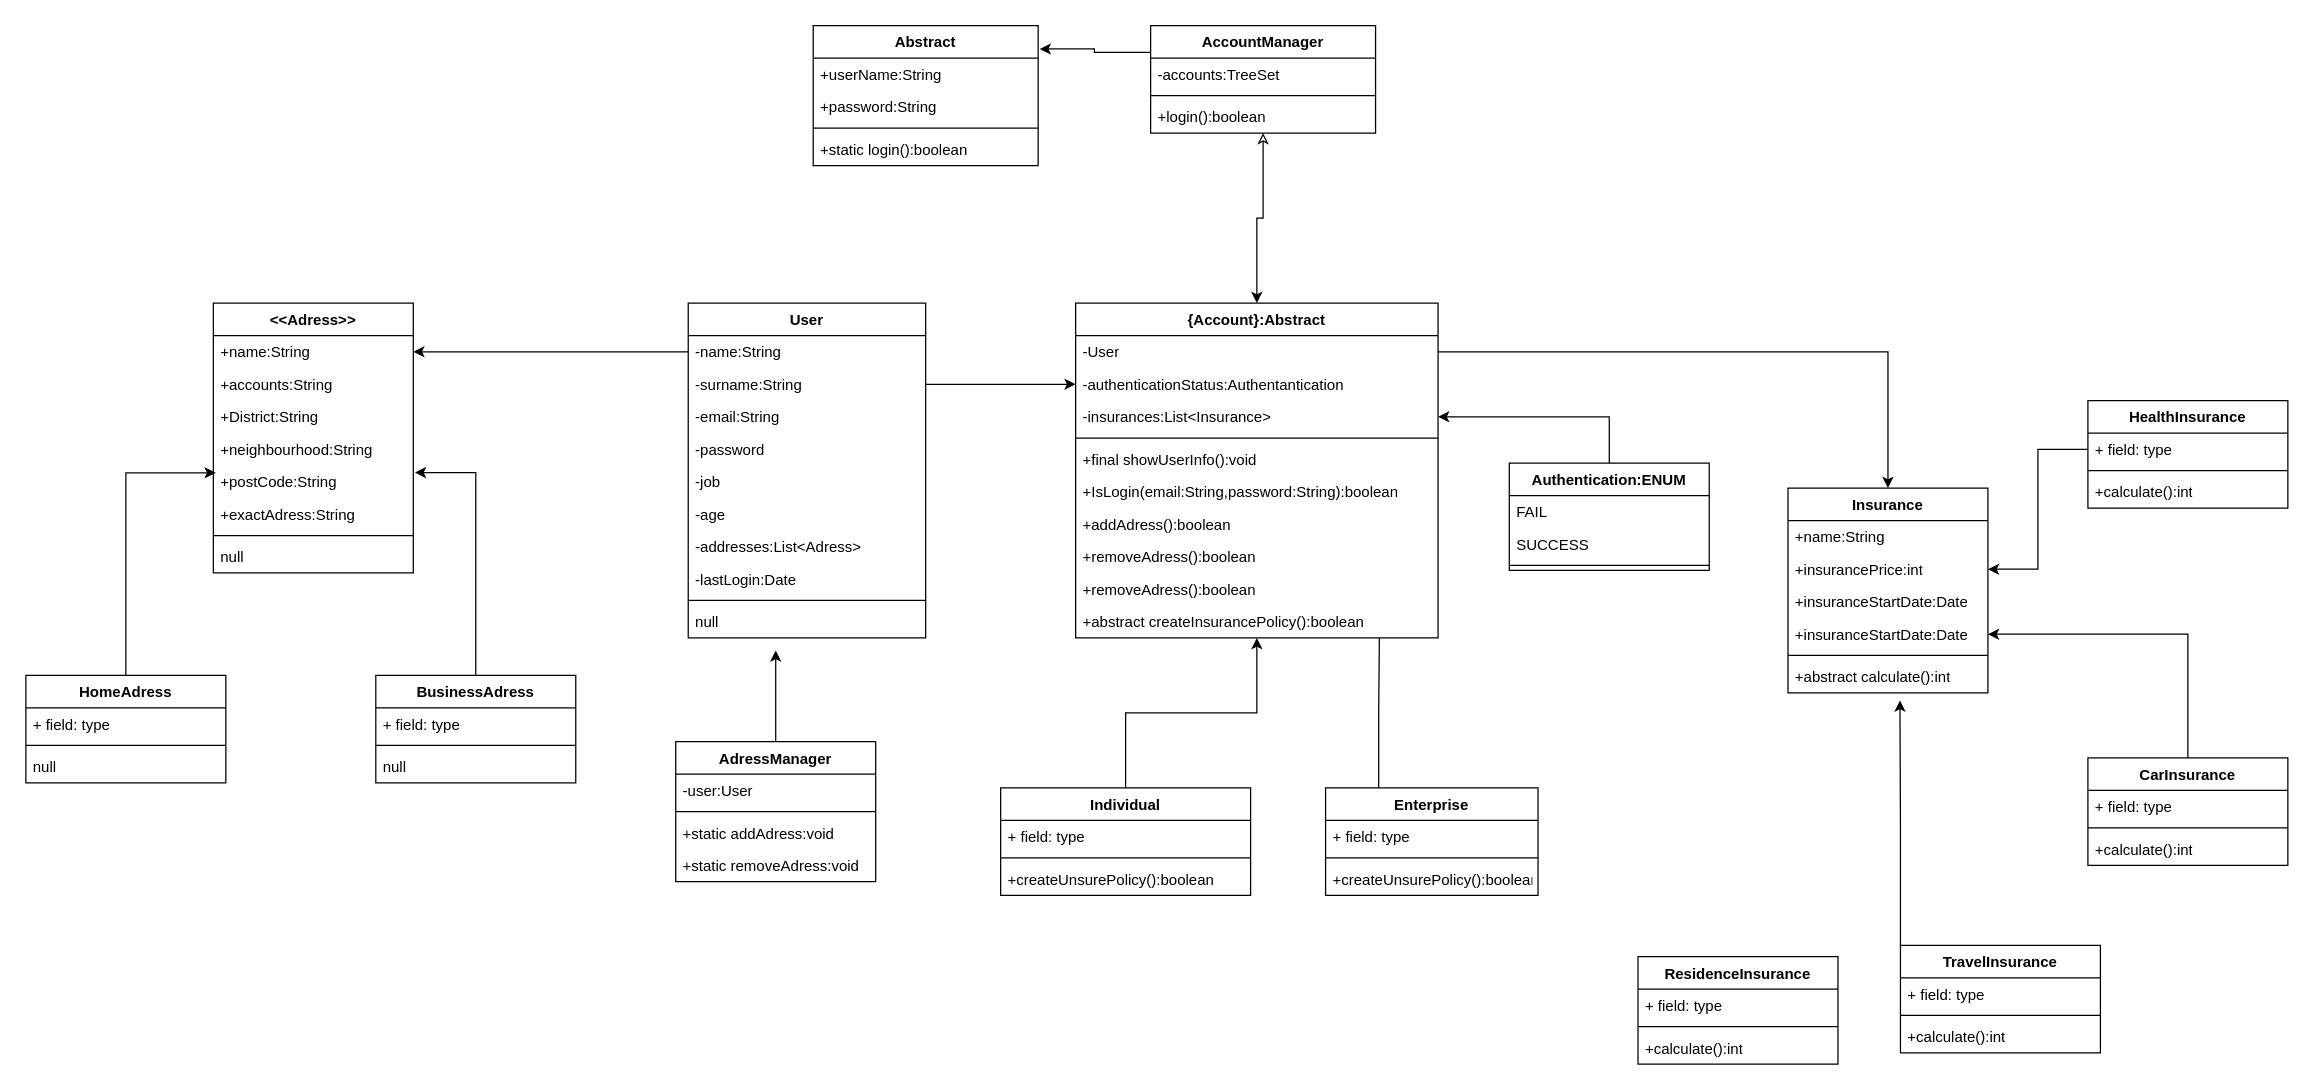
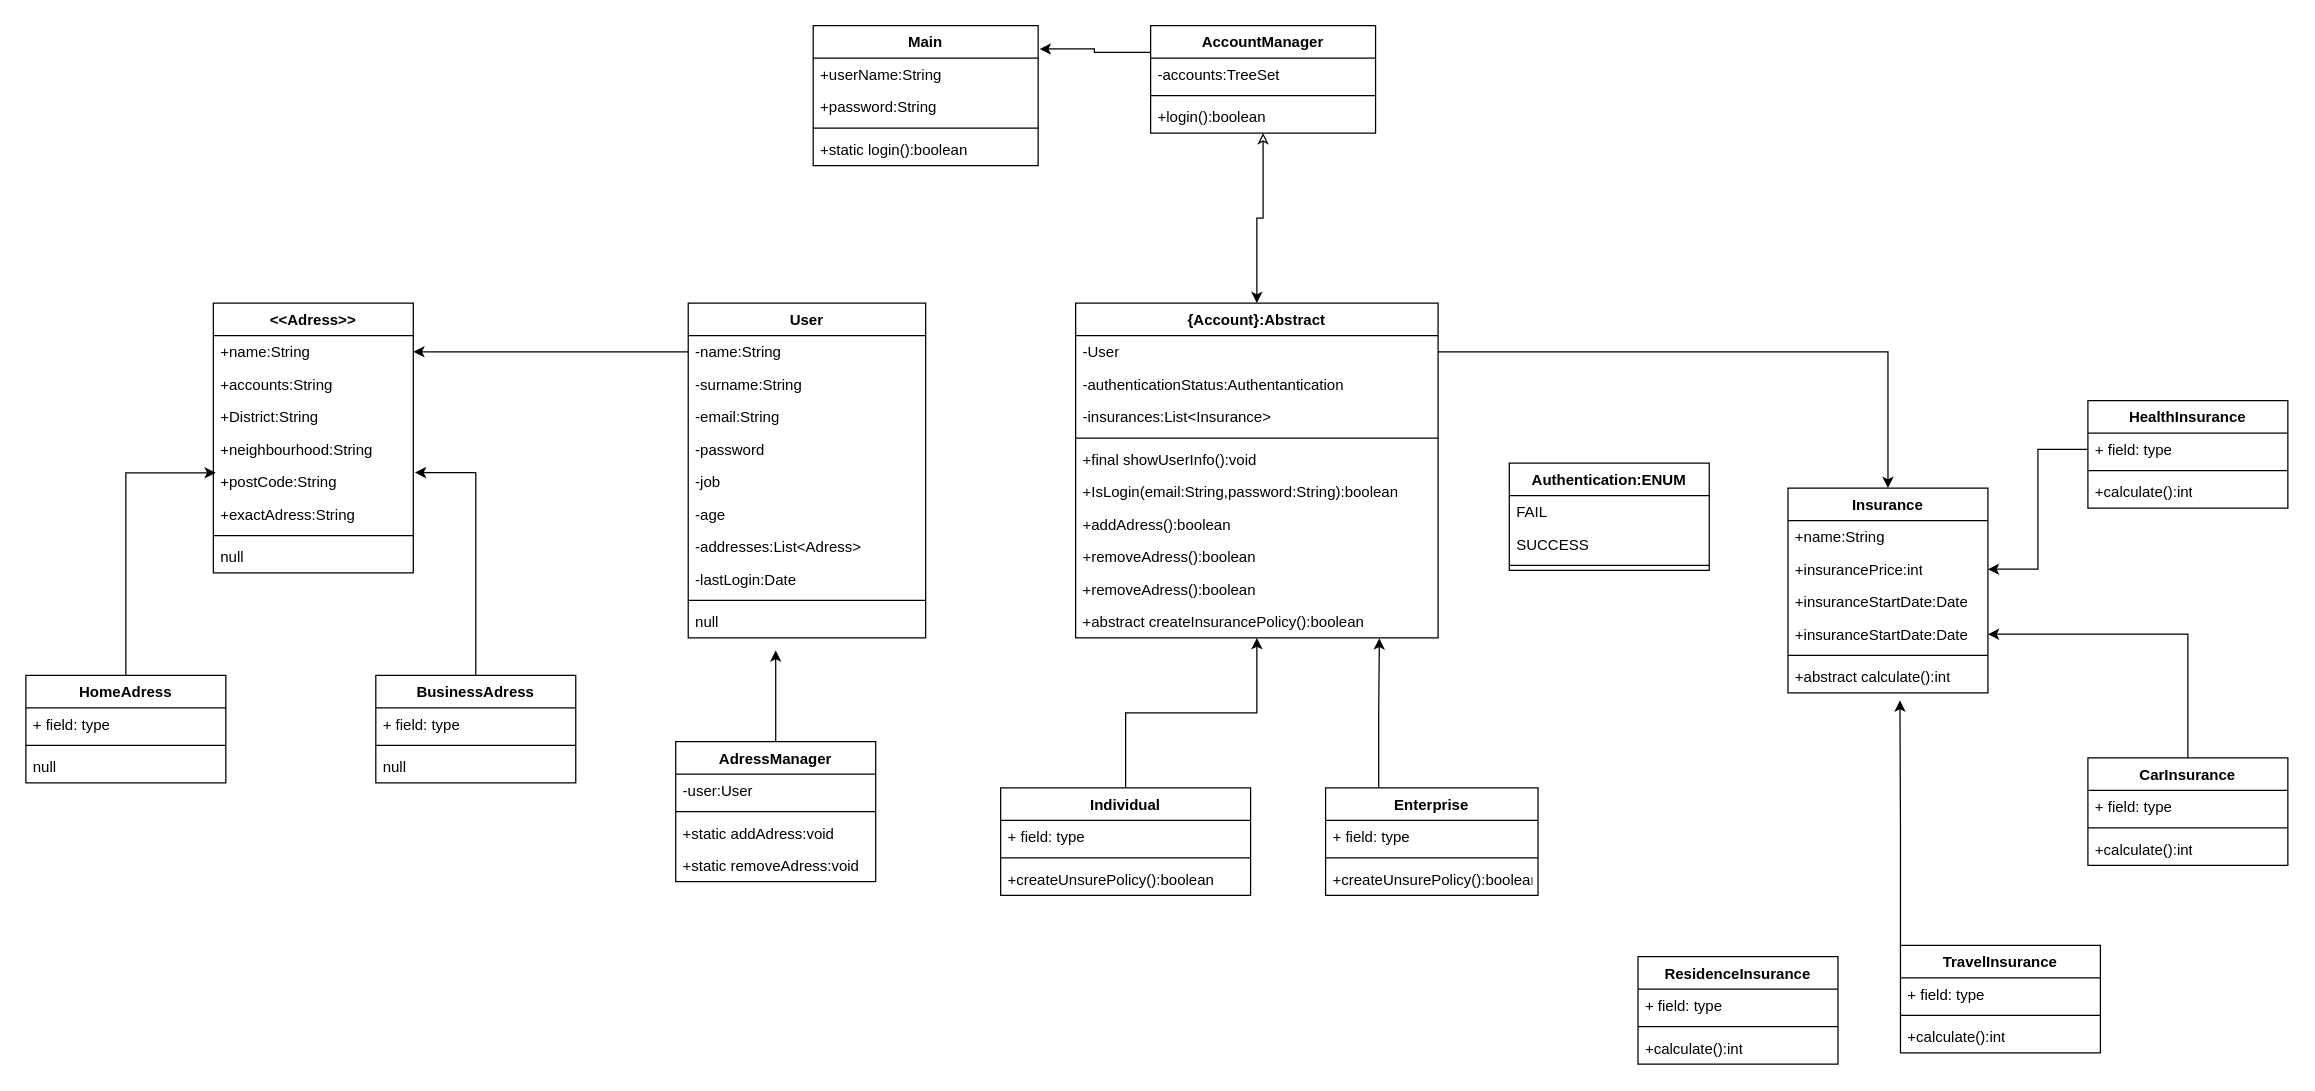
node "Abstract": label "Abstract" -> "Main"
edge "-surname:String" -> "-authenticationStatus:Authentantication": removed
edge "Authentication:ENUM" -> "-insurances:List<Insurance>": removed
edge "+abstract createInsurancePolicy():boolean" -- "Enterprise": arrowhead none -> classic
